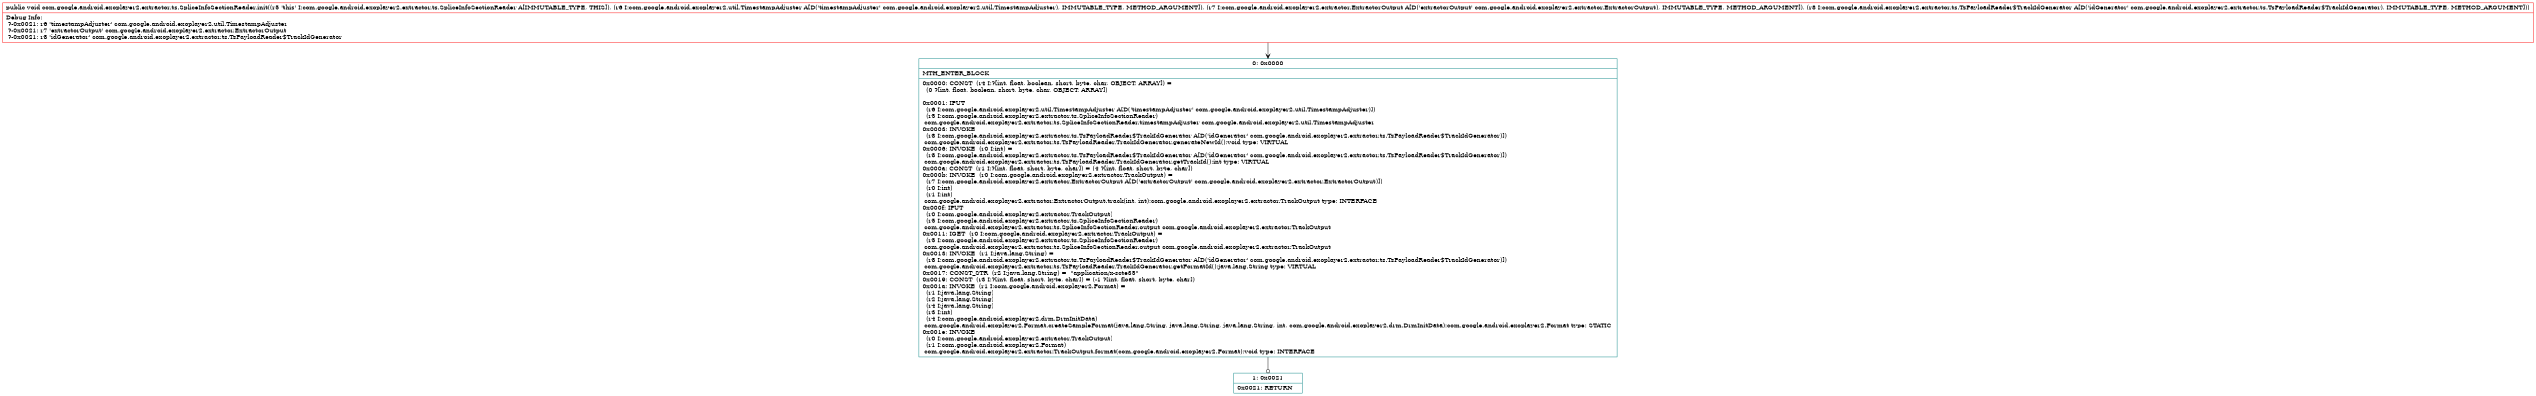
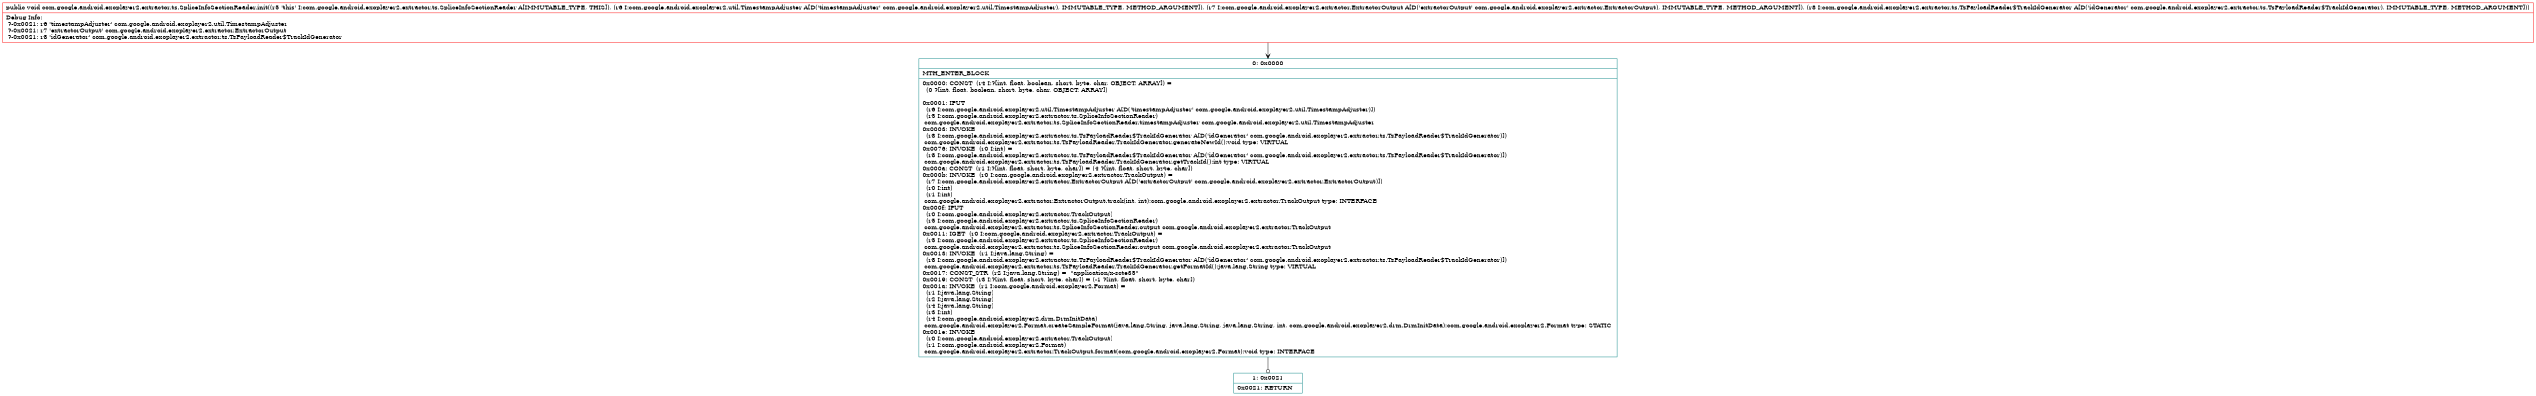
node "0: 0x0000": text "0x0006: INVOKE  (r0 I:int) =" -> "0x0076: INVOKE  (r0 I:int) ="
